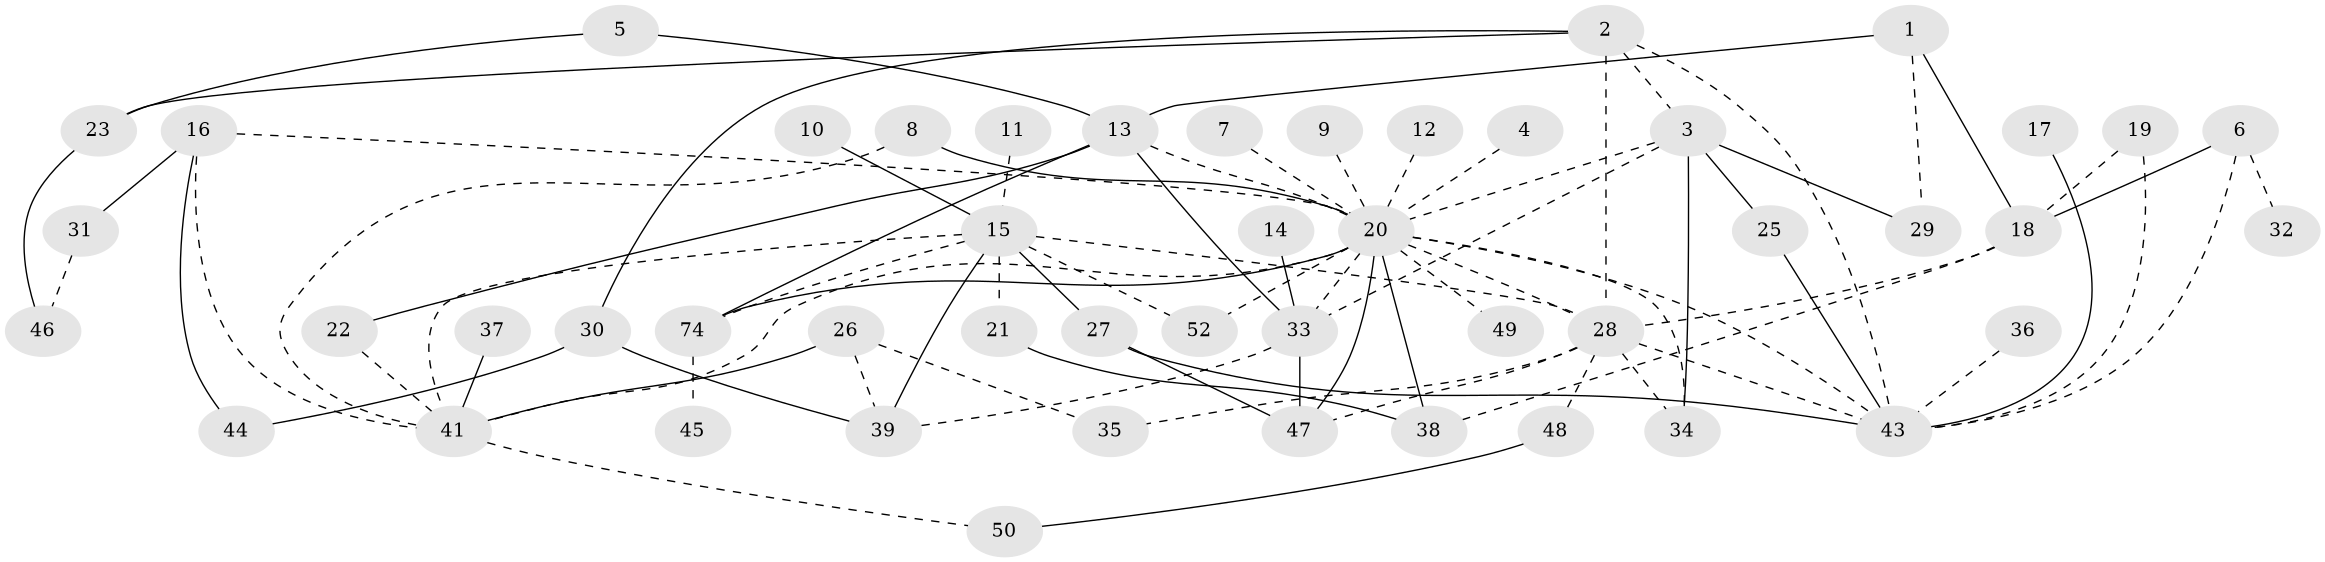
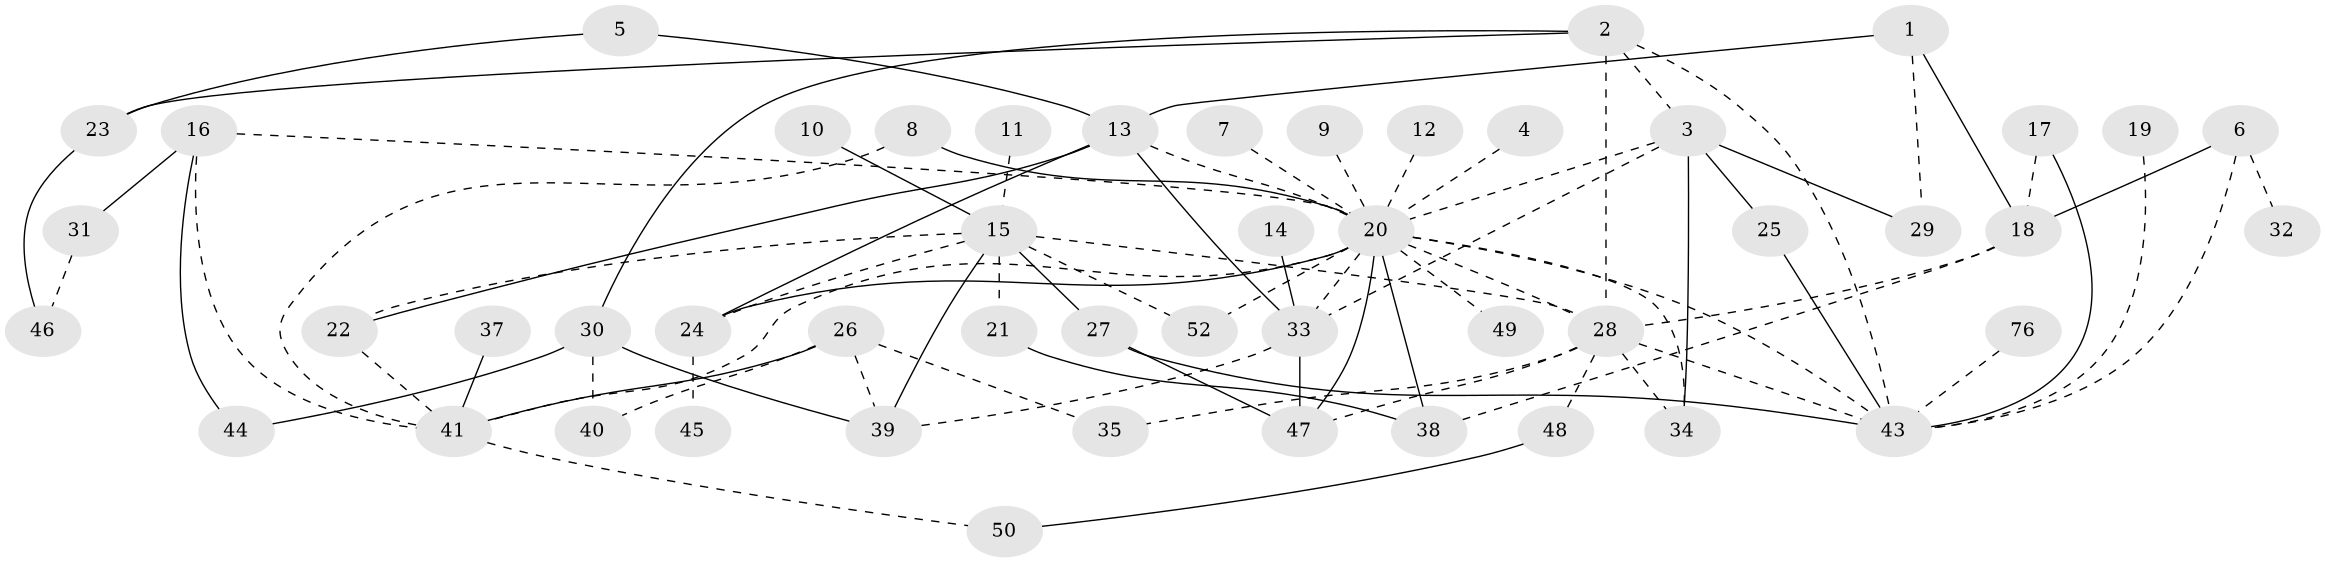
edge "19" -- "18": now "17" -- "18"
edge "15" -- "41": now "15" -- "22"
node "74": label "74" -> "24"
node "36": label "36" -> "76"
node "40": added
